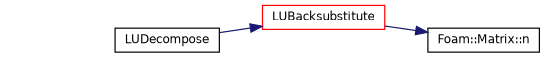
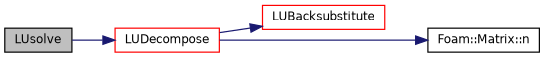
edge "LUBacksubstitute" -> "Foam::Matrix::n": now "LUDecompose" -> "Foam::Matrix::n"
node "LUsolve": added
node "LUDecompose": color black -> red
